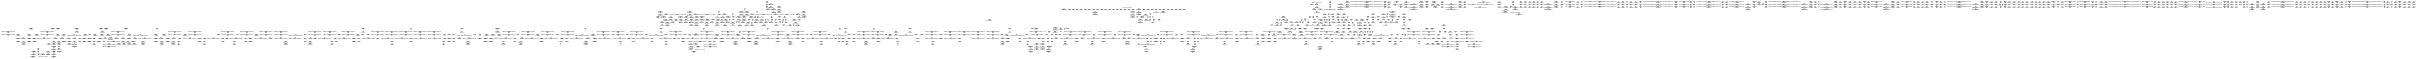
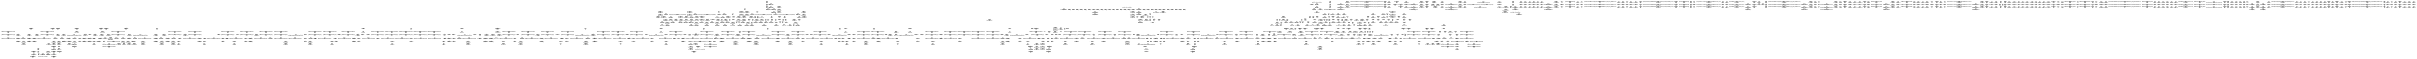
node "CE0x44dc600": added
node "CE0x4575650": added
